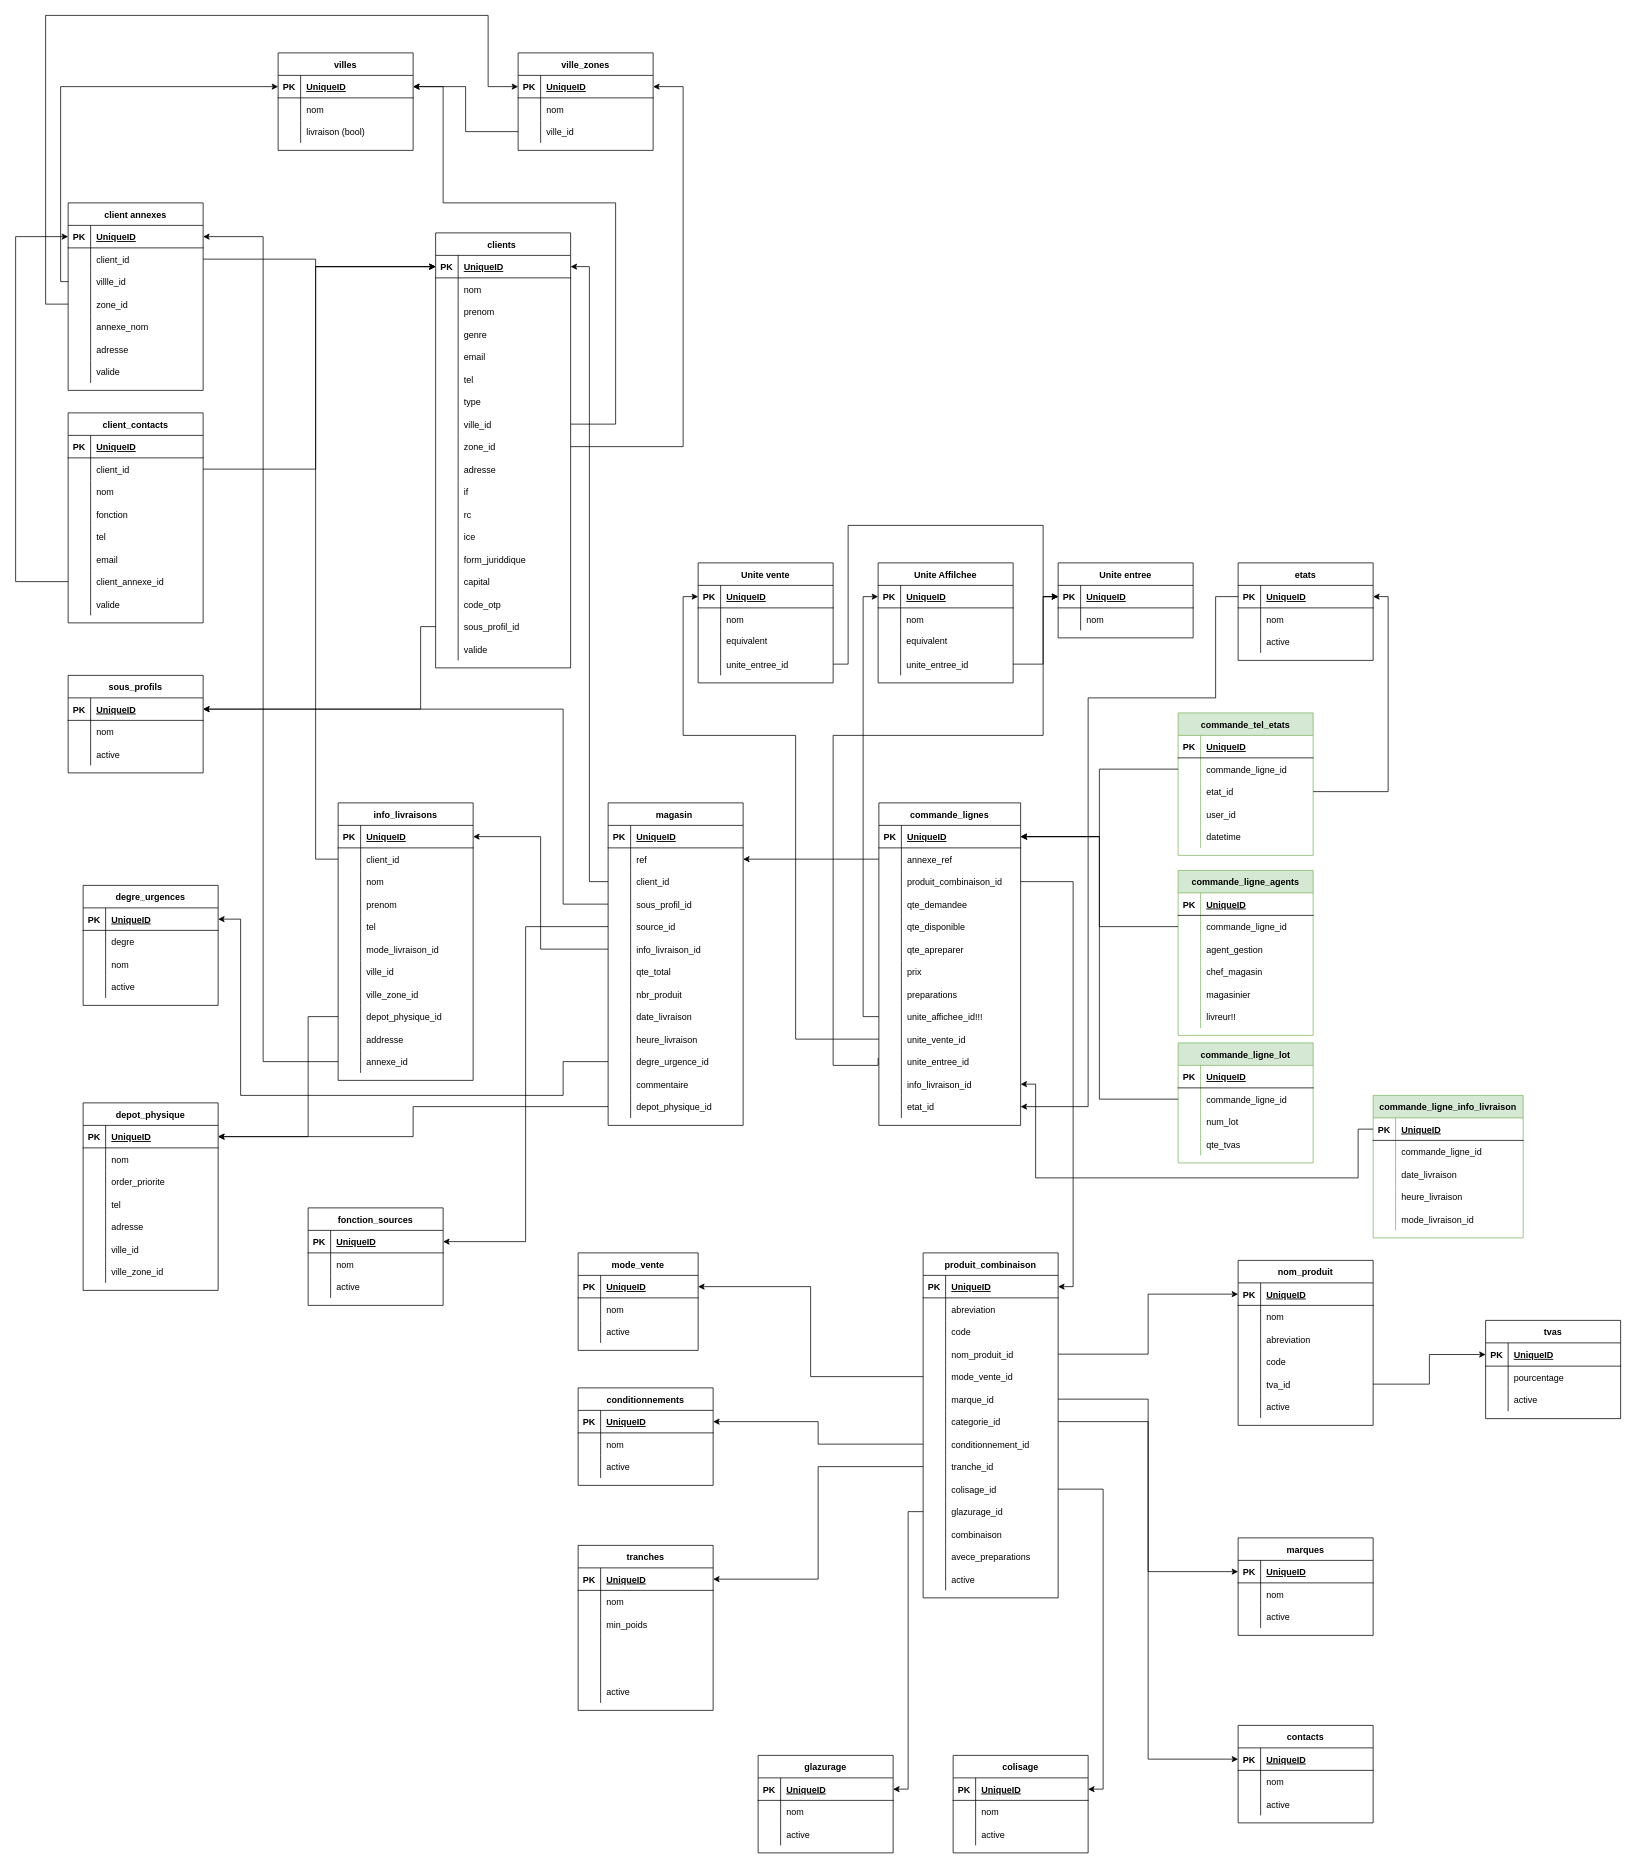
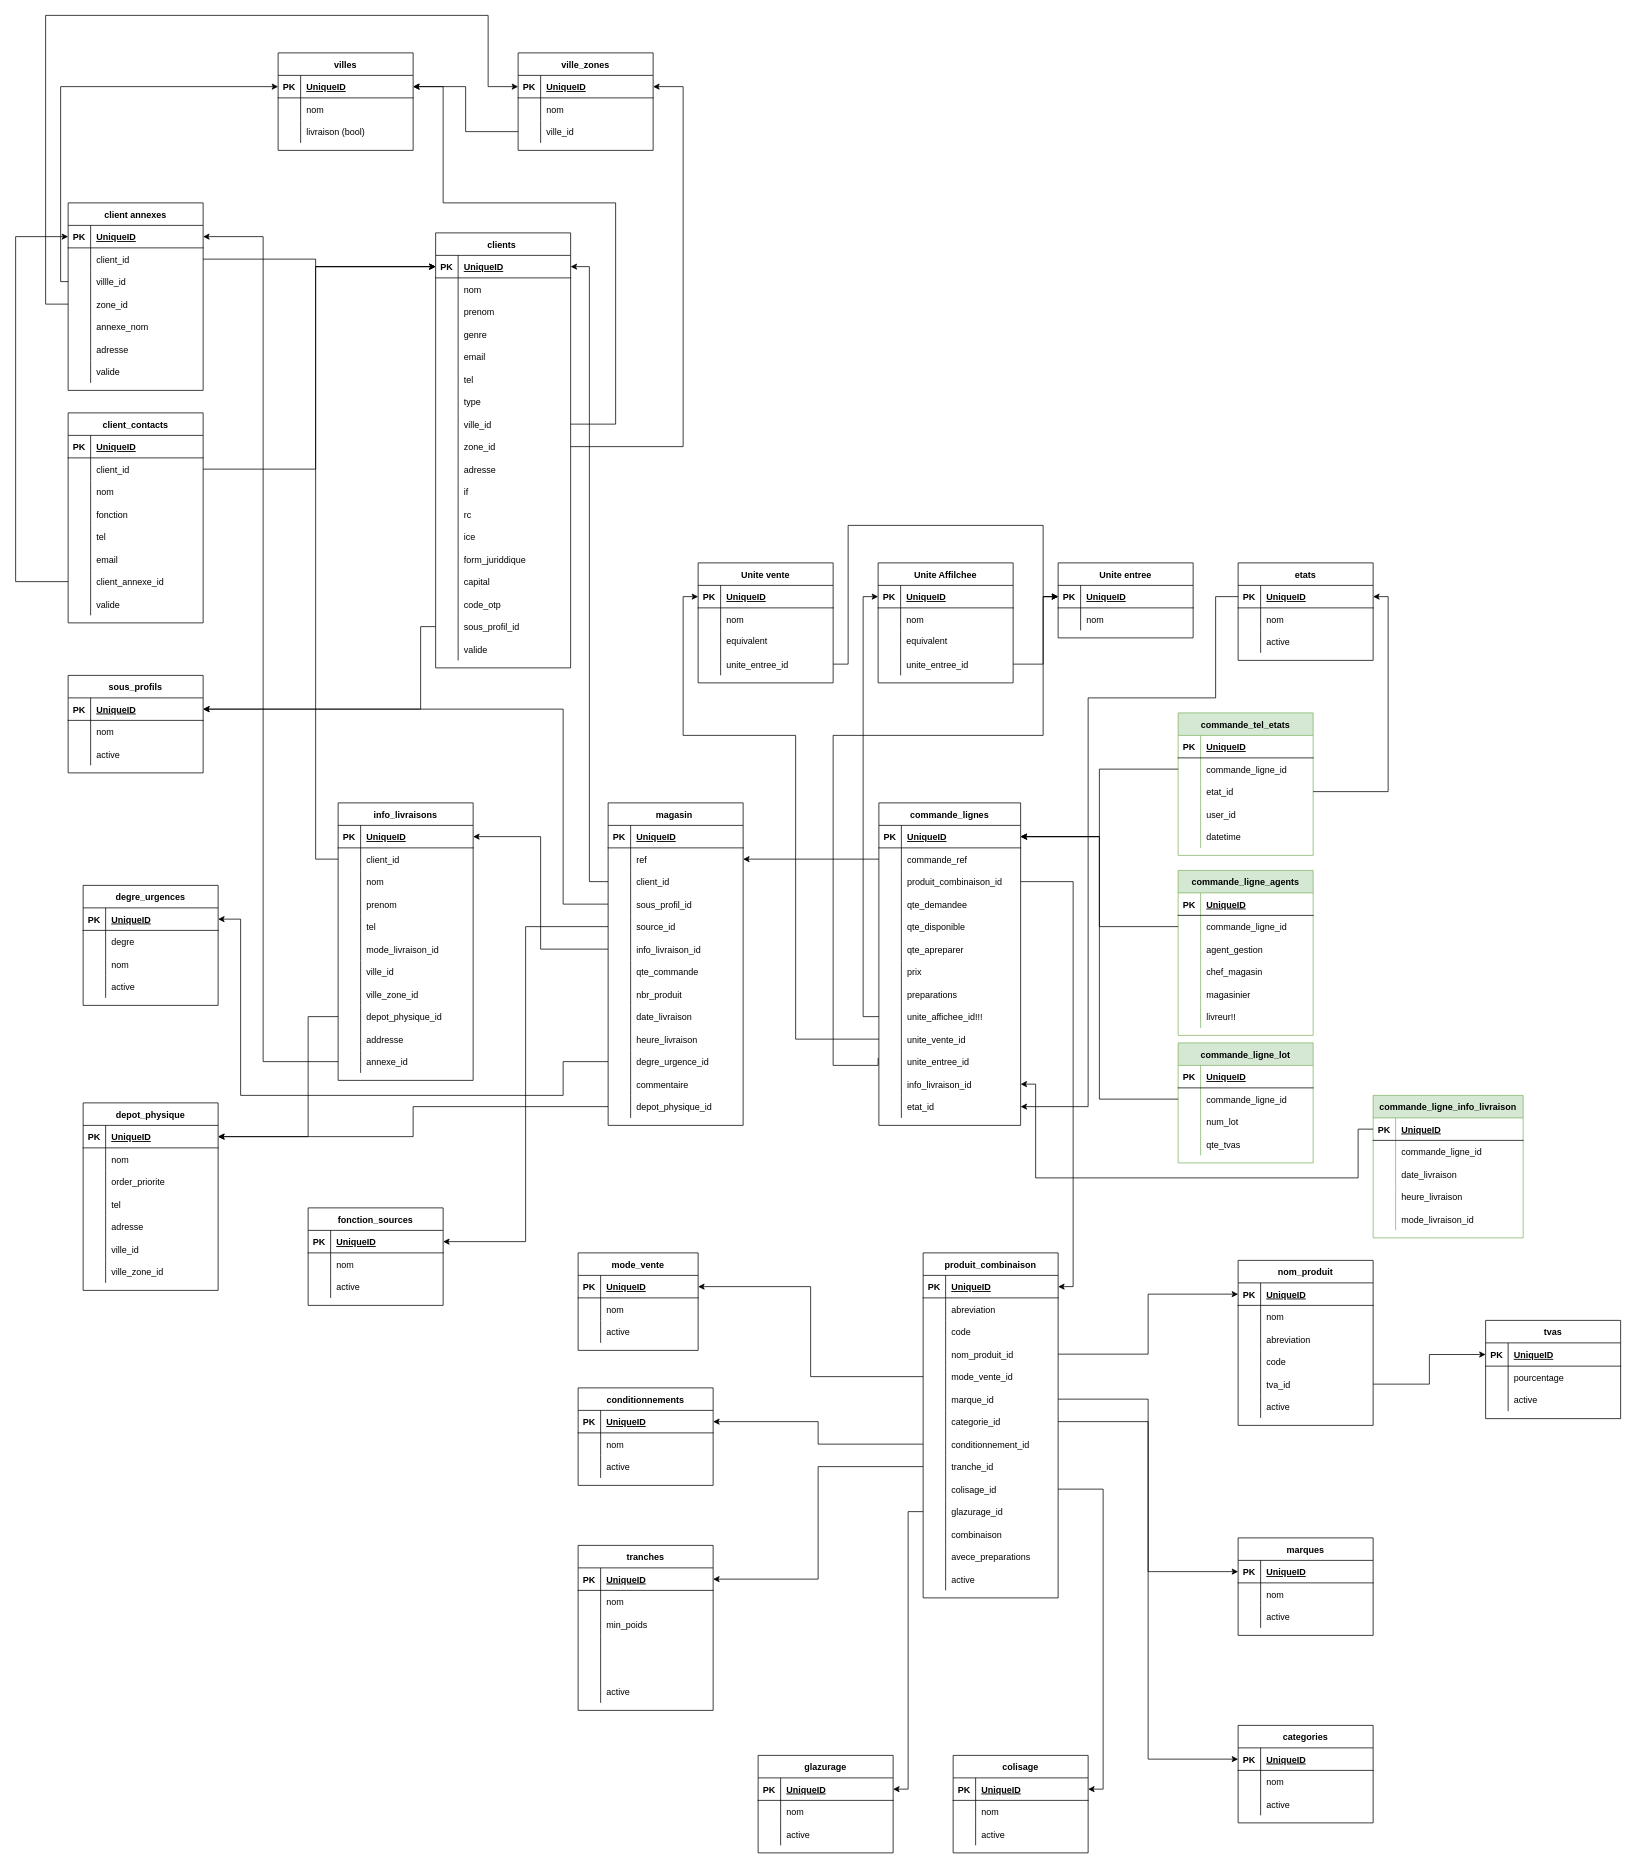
node "annexe_ref": label "annexe_ref" -> "commande_ref"
node "qte_total": label "qte_total" -> "qte_commande"
node "contacts": label "contacts" -> "categories"
